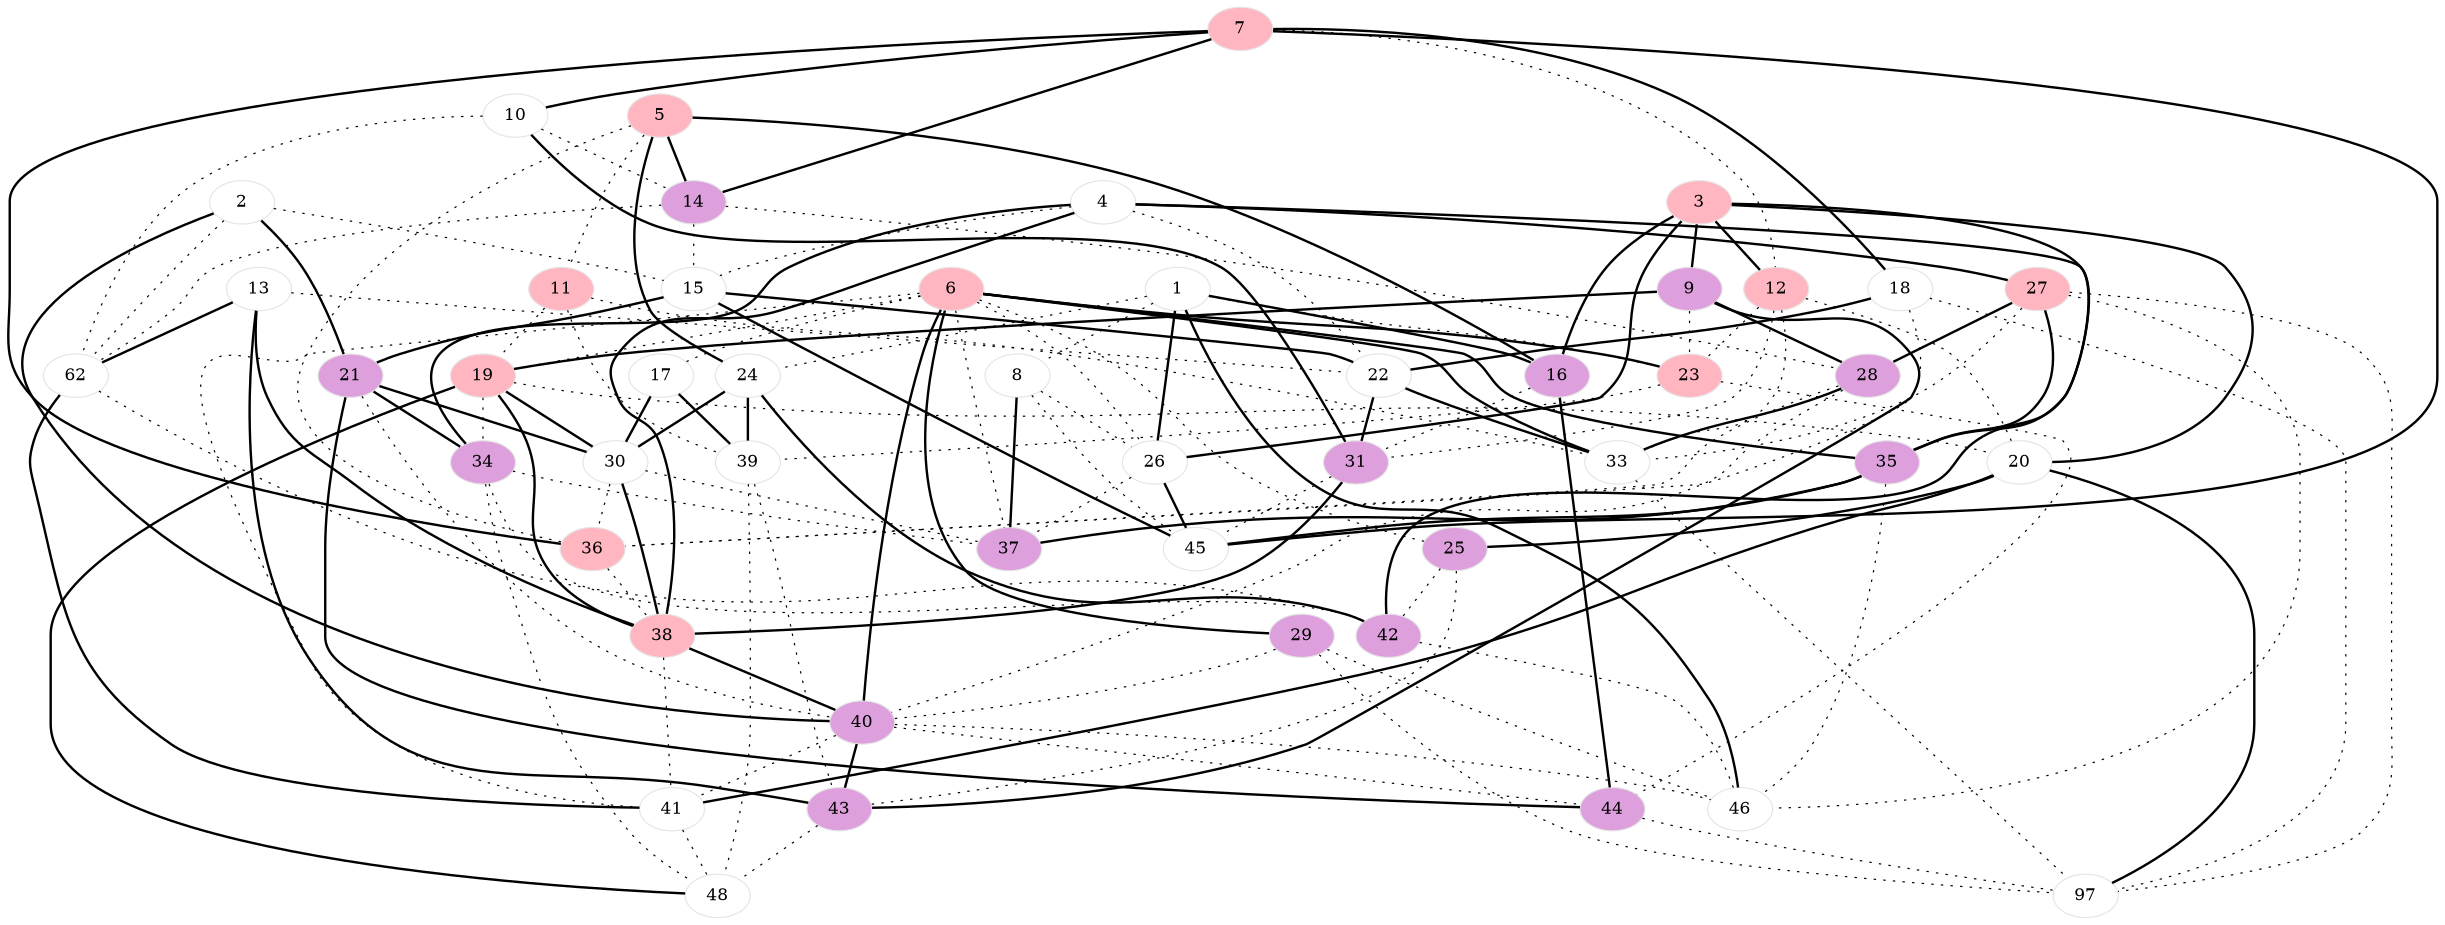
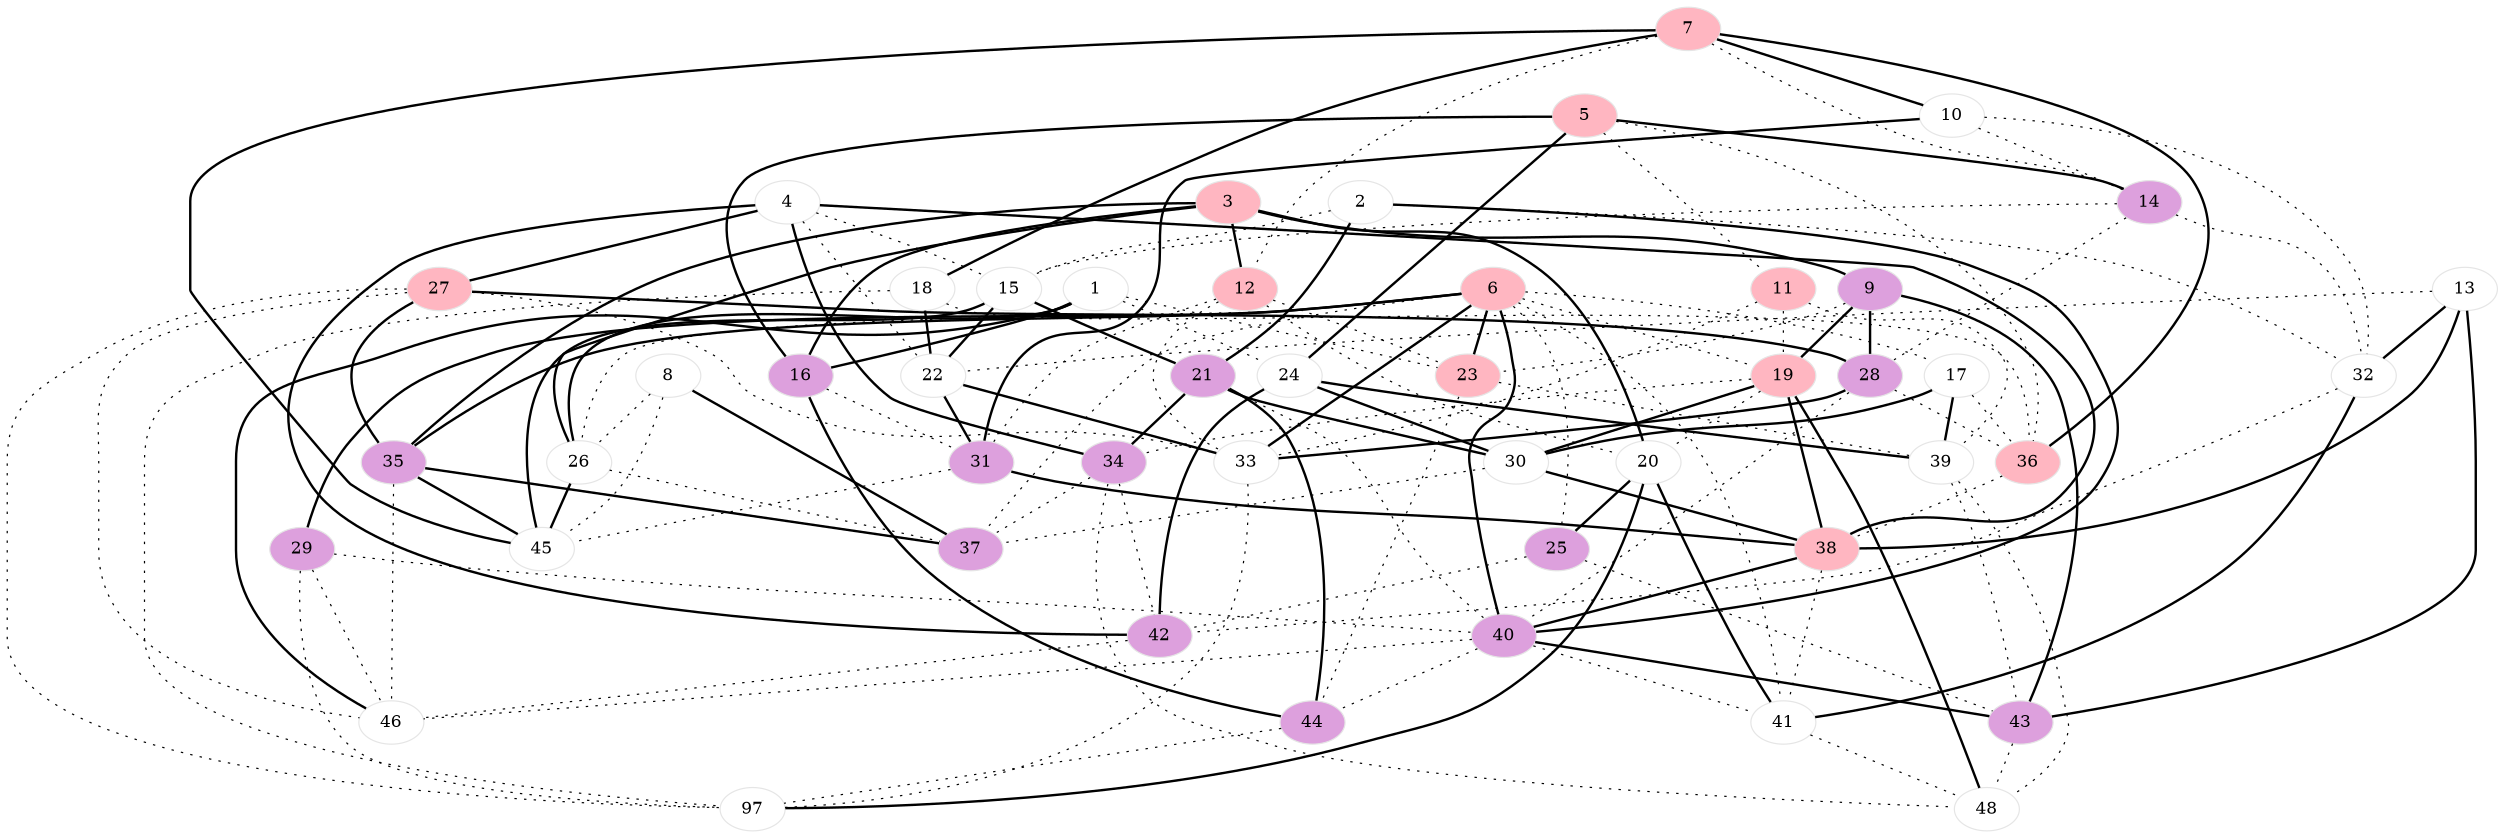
edge "7" -- "14": style bold -> dotted
edge "1" -- "8": removed
node "62": label "62" -> "32"
edge "30" -- "36": now "17" -- "36"
